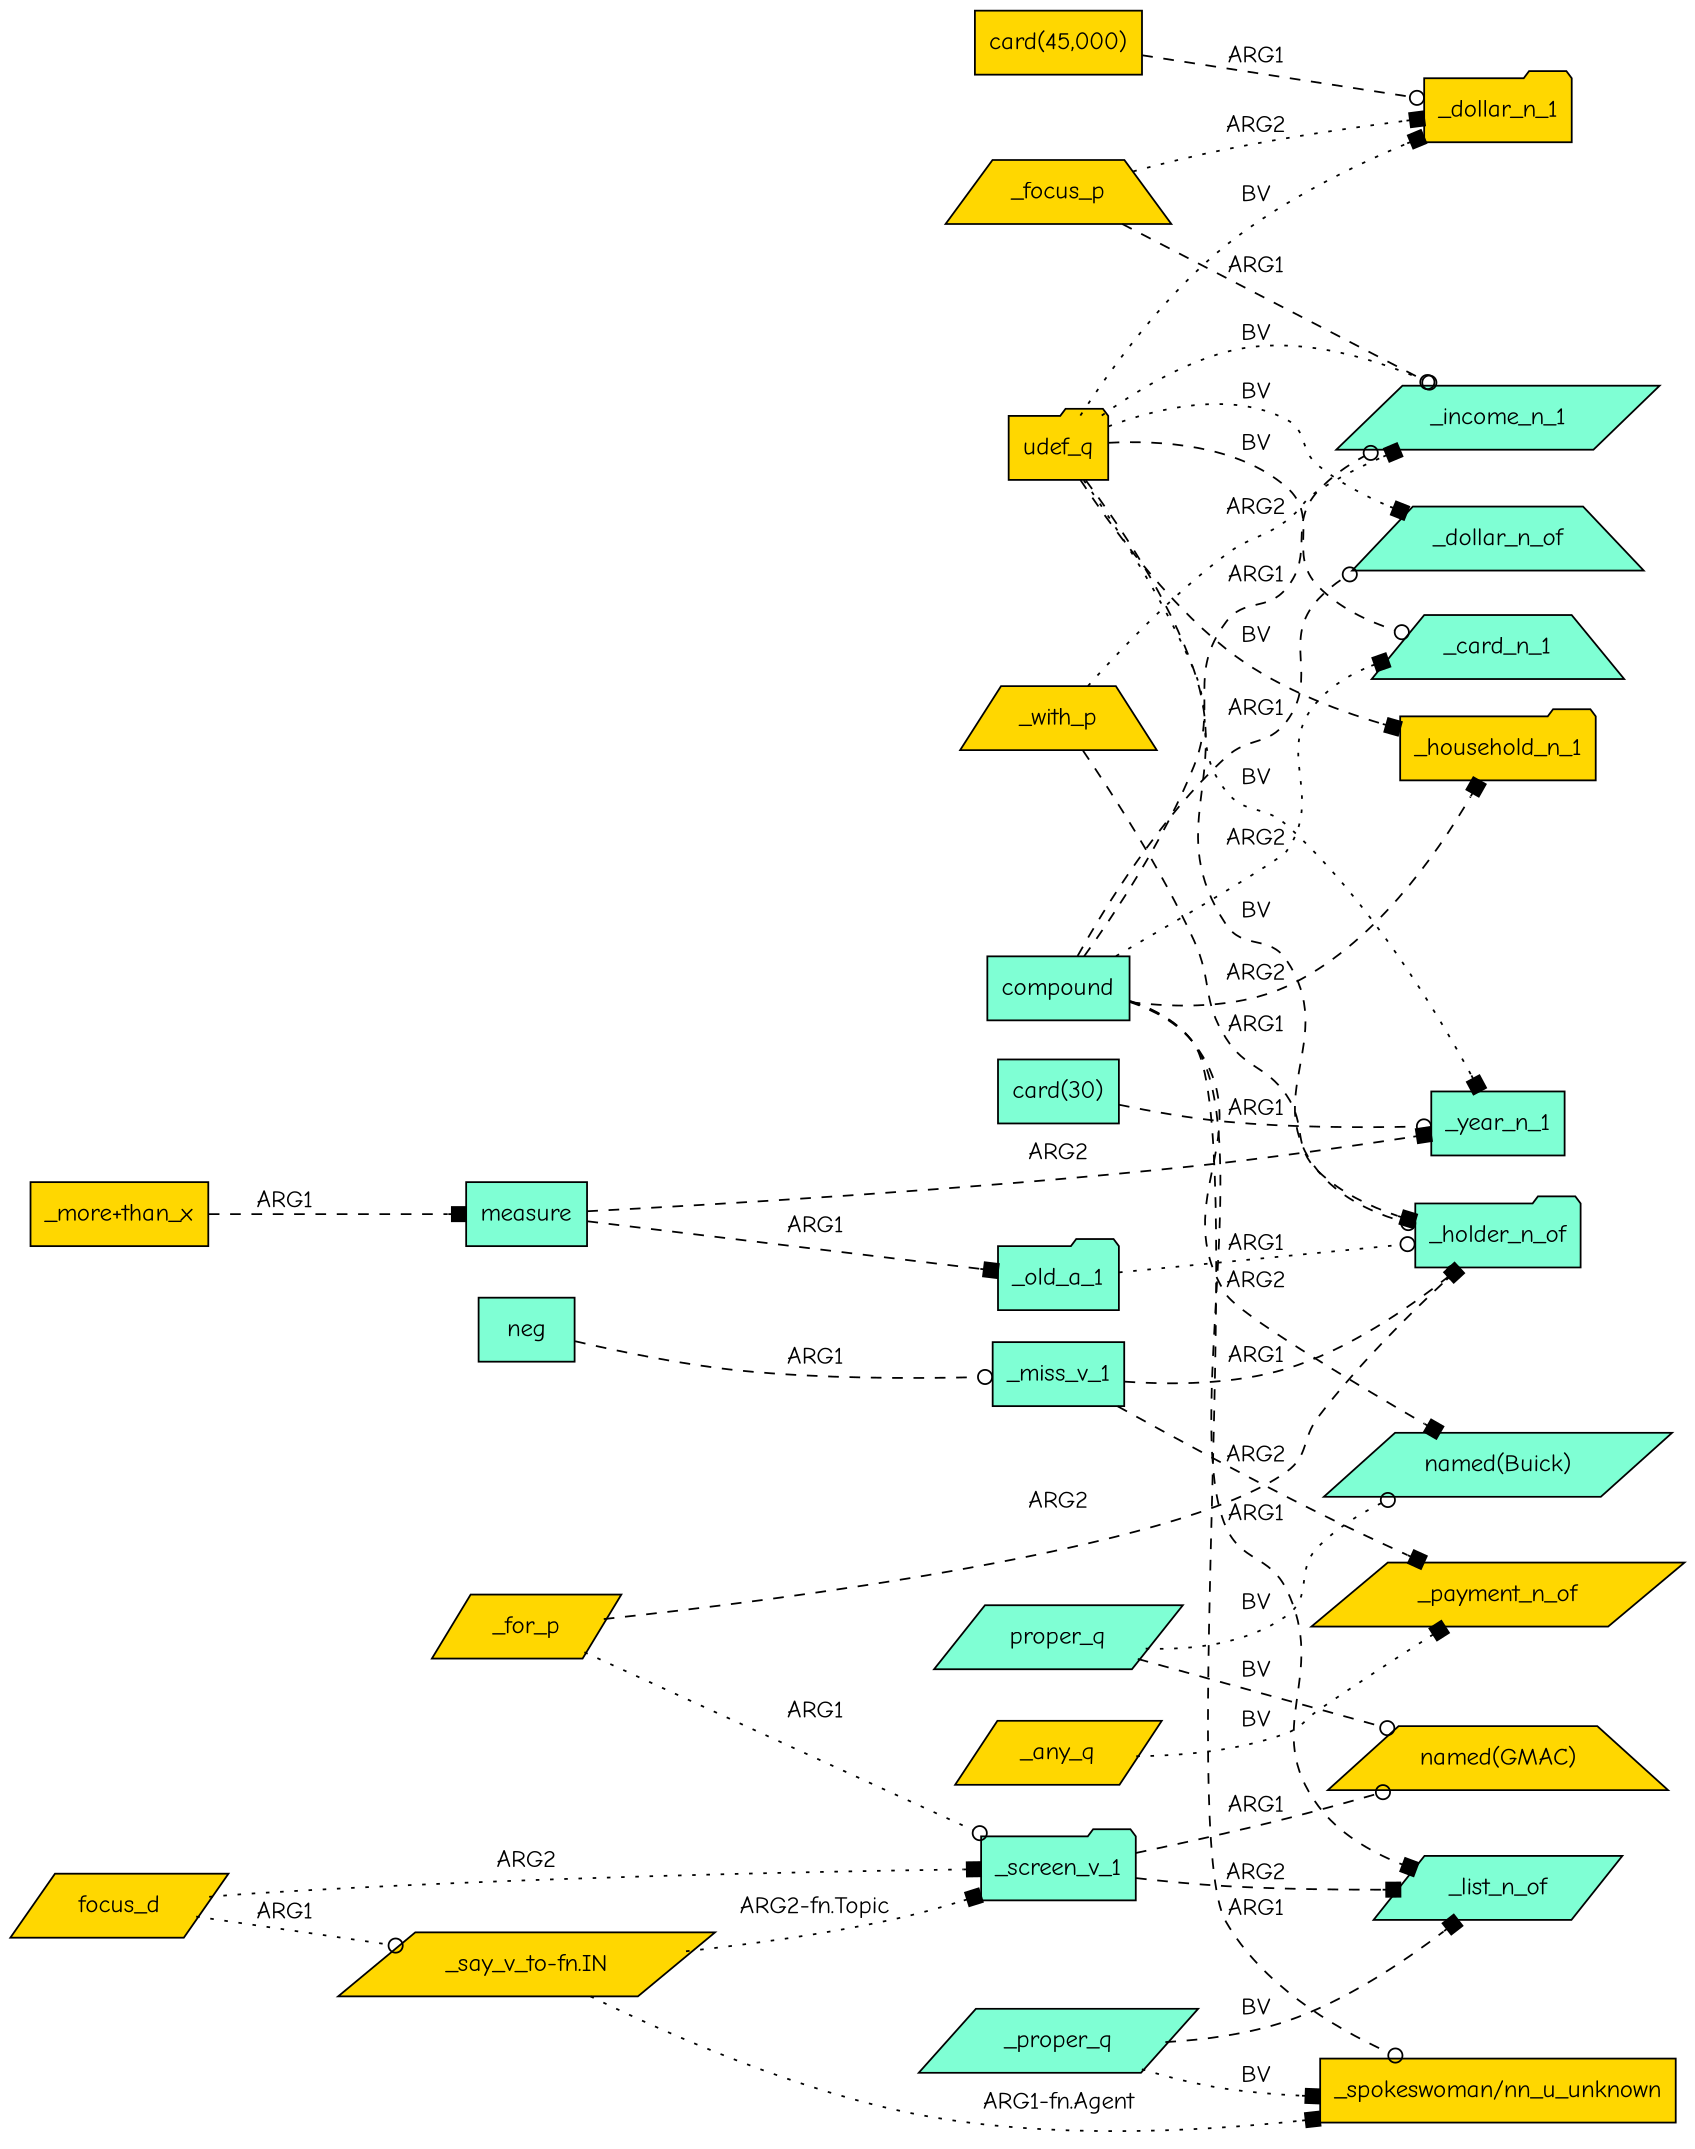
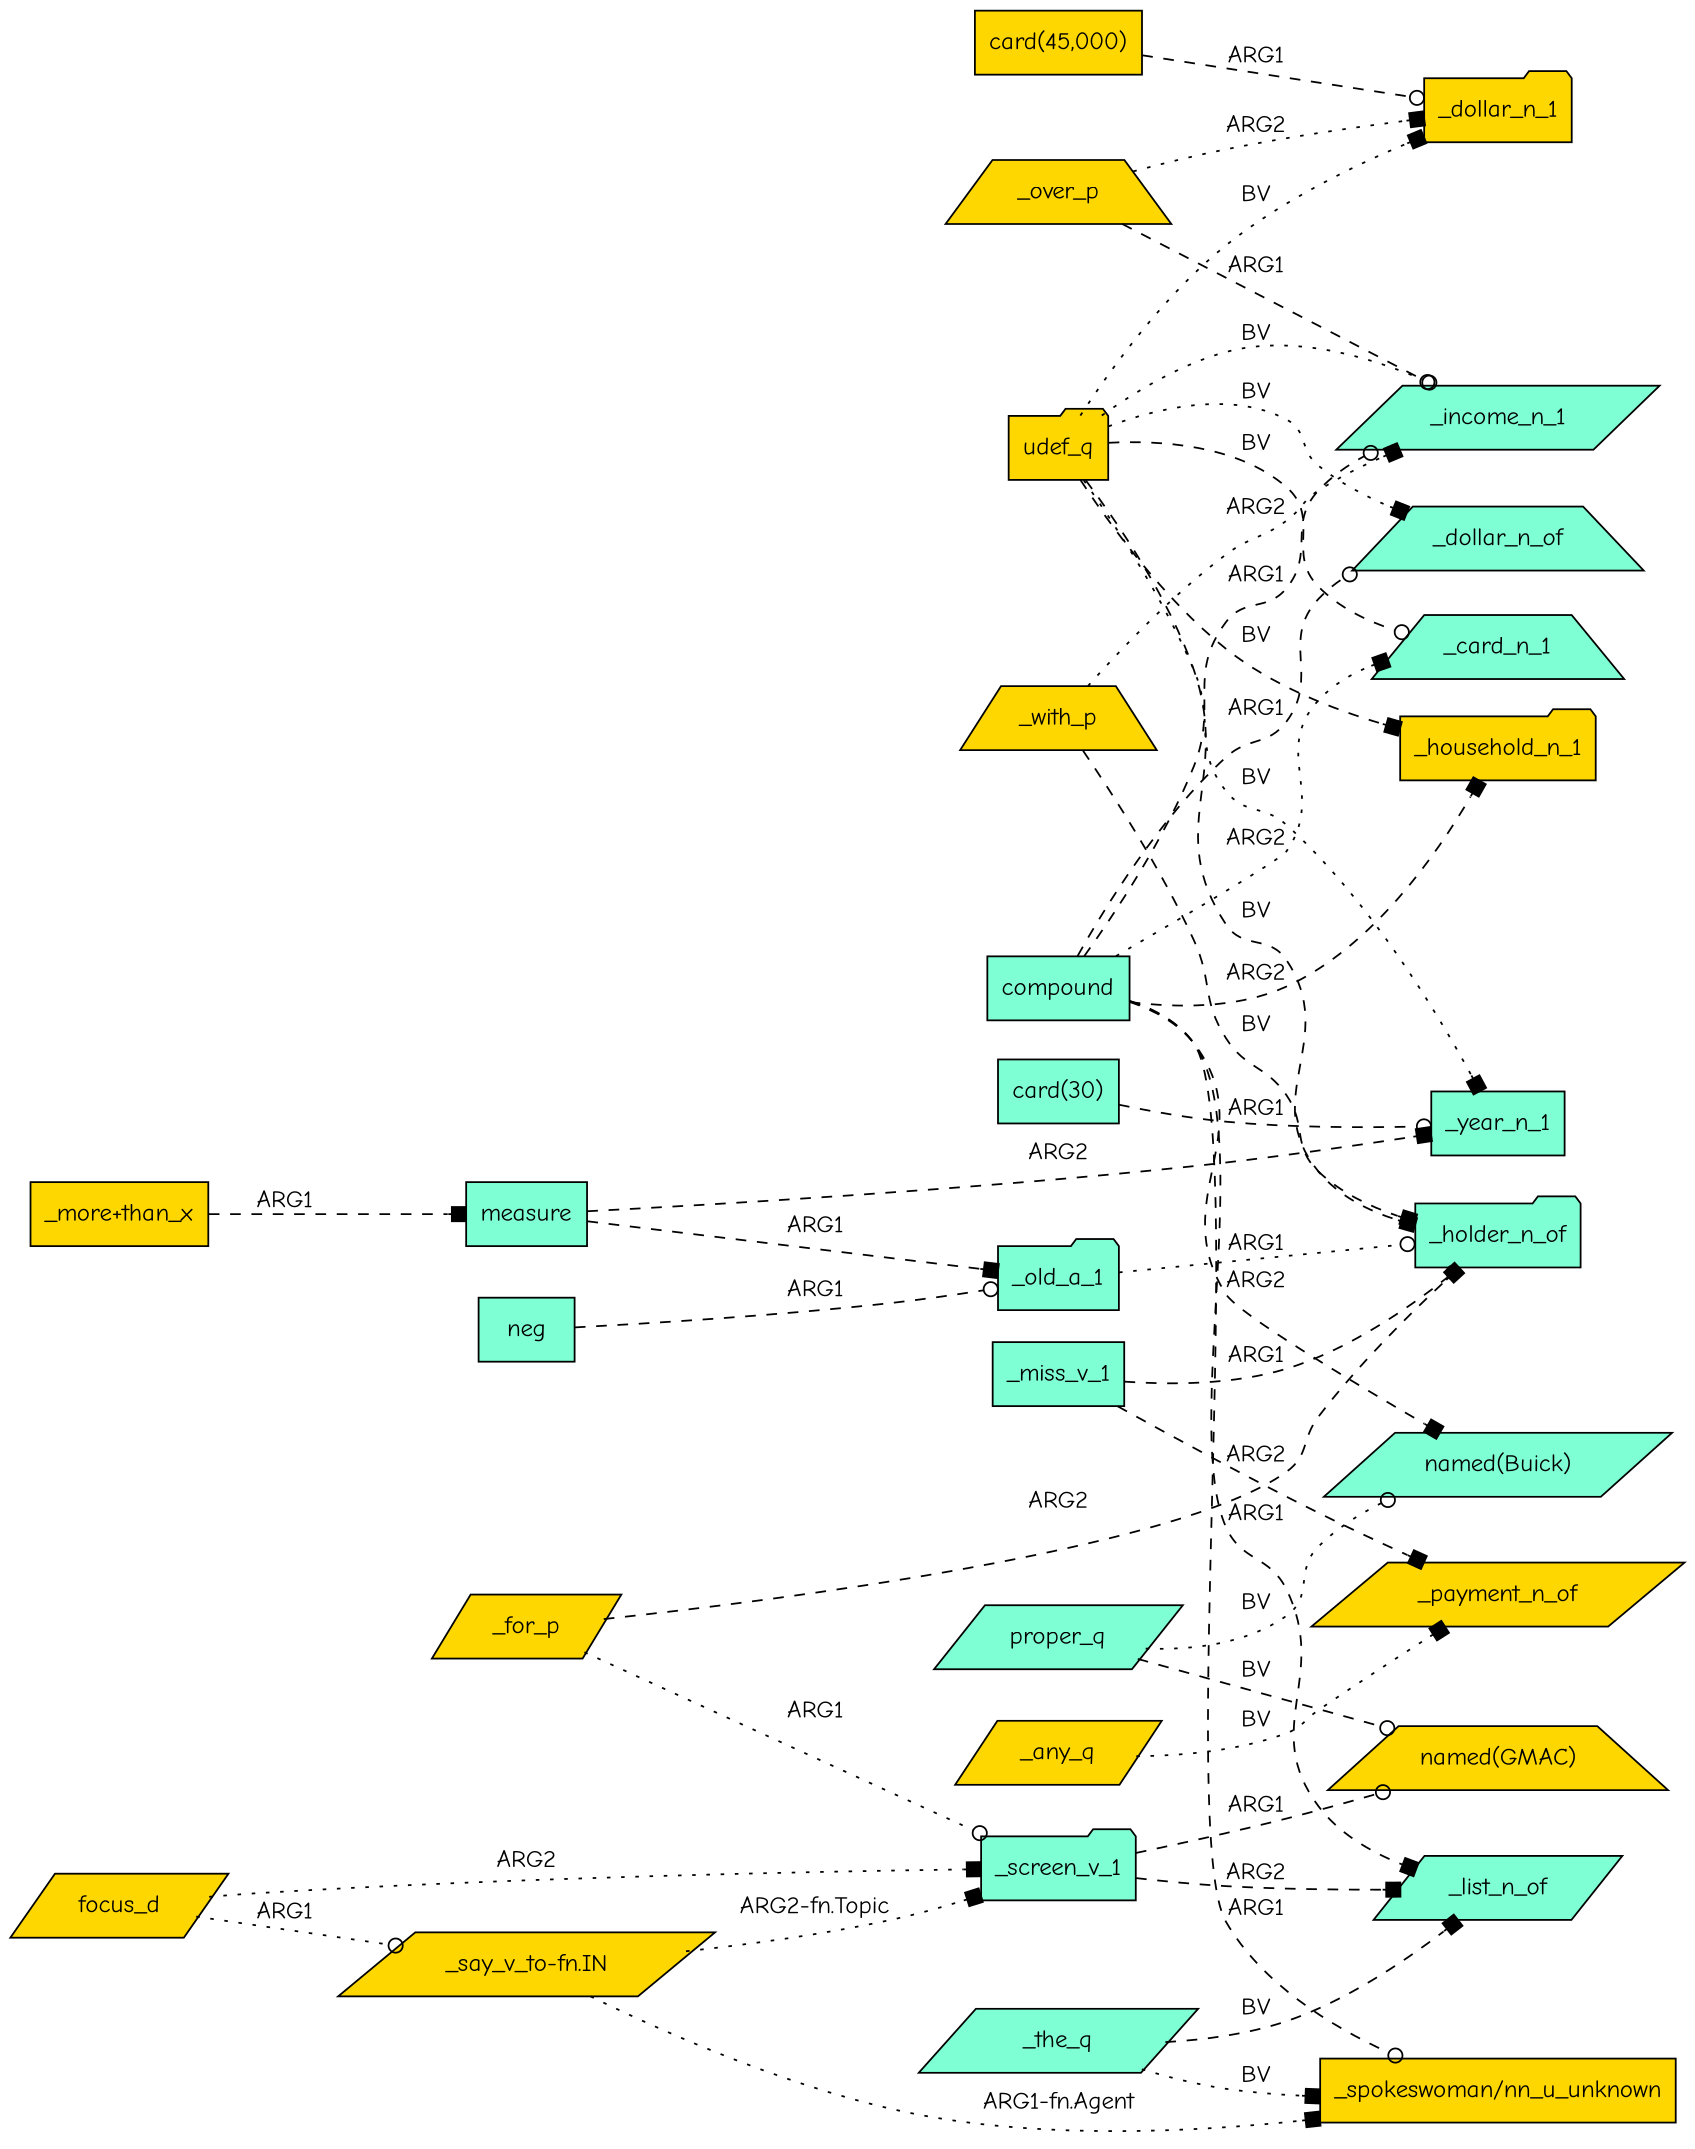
node "_focus_p": label "_focus_p" -> "_over_p"
edge "udef_q" -> "_holder_n_of": arrowhead odot -> box
edge "_with_p" -> "_holder_n_of": label "ARG1" -> "BV"
edge "neg" -> "_miss_v_1": now "neg" -> "_old_a_1"
node "_proper_q": label "_proper_q" -> "_the_q"
